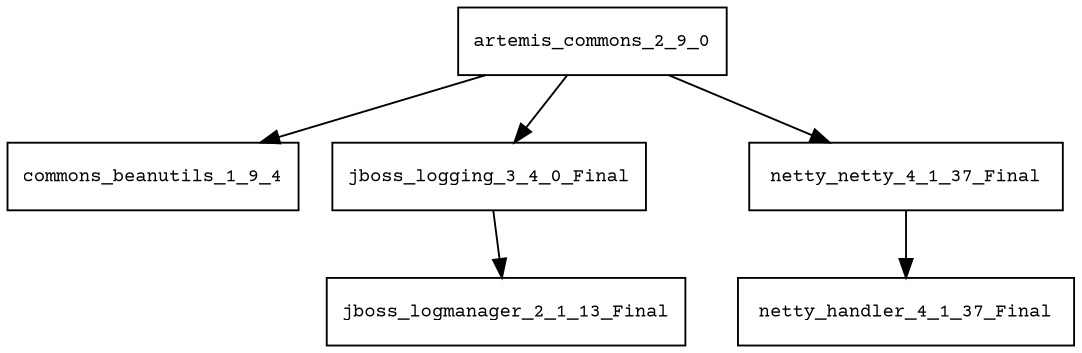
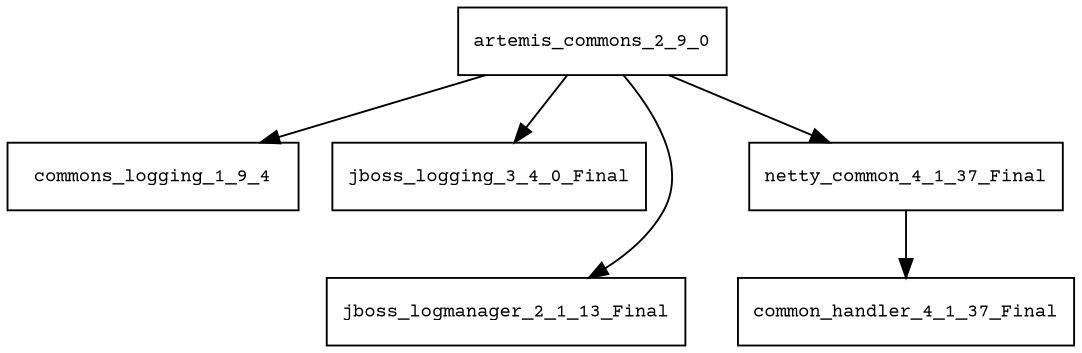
node "commons_beanutils_1_9_4": label "commons_beanutils_1_9_4" -> "commons_logging_1_9_4"
node "netty_netty_4_1_37_Final": label "netty_netty_4_1_37_Final" -> "netty_common_4_1_37_Final"
edge "jboss_logging_3_4_0_Final" -> "jboss_logmanager_2_1_13_Final": now "artemis_commons_2_9_0" -> "jboss_logmanager_2_1_13_Final"
node "netty_handler_4_1_37_Final": label "netty_handler_4_1_37_Final" -> "common_handler_4_1_37_Final"
